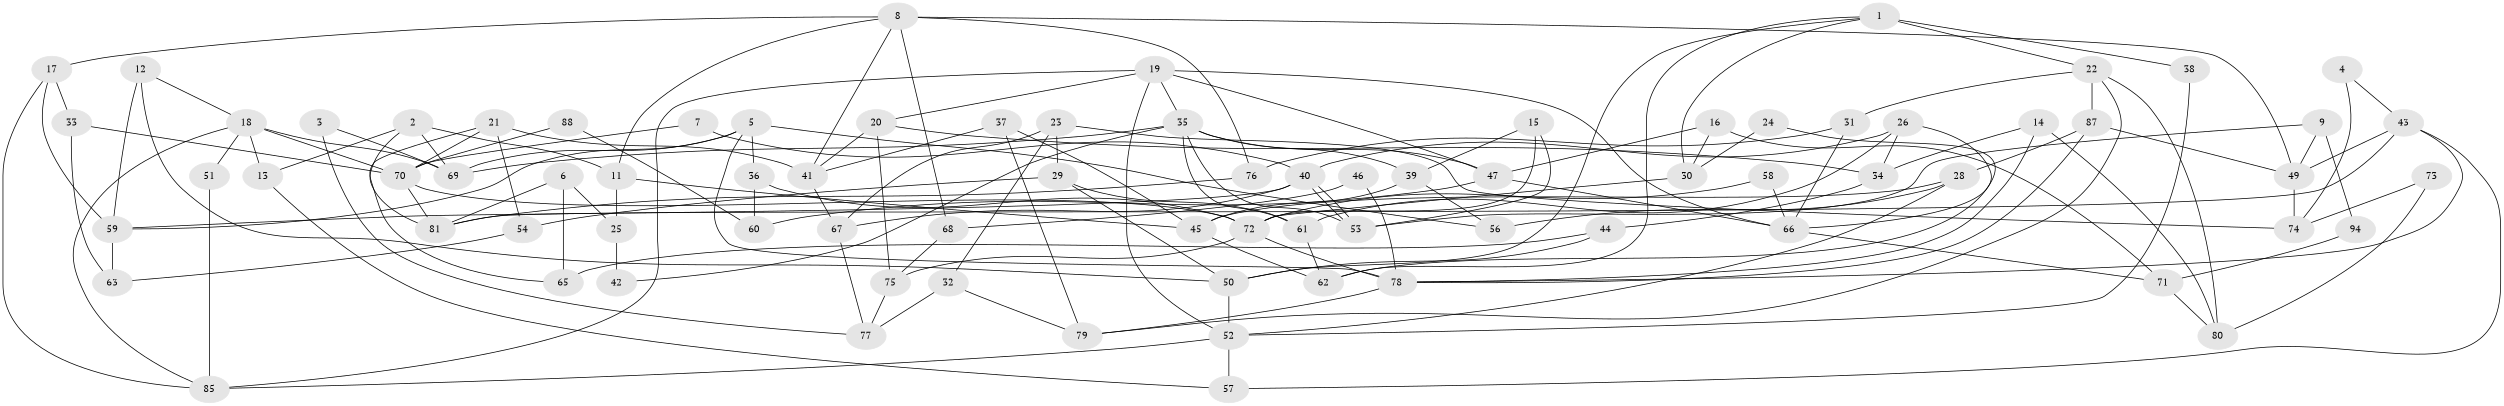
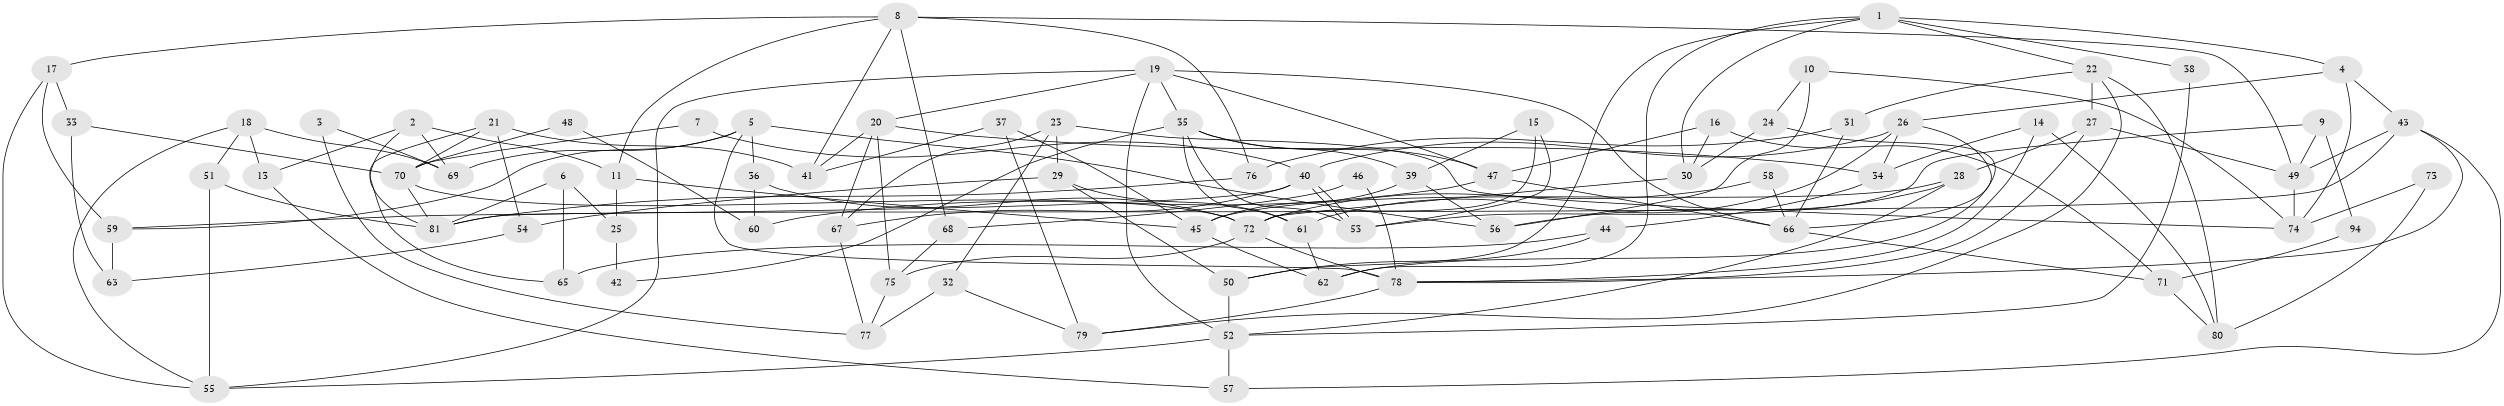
edge "1" -- "4": added
node "12": removed
node "10": added
edge "4" -- "26": added
node "88": label "88" -> "48"
node "87": label "87" -> "27"
edge "35" -- "69": removed
edge "18" -- "70": removed
edge "41" -- "67": now "20" -- "67"
edge "51" -- "81": added
node "85": label "85" -> "55"
